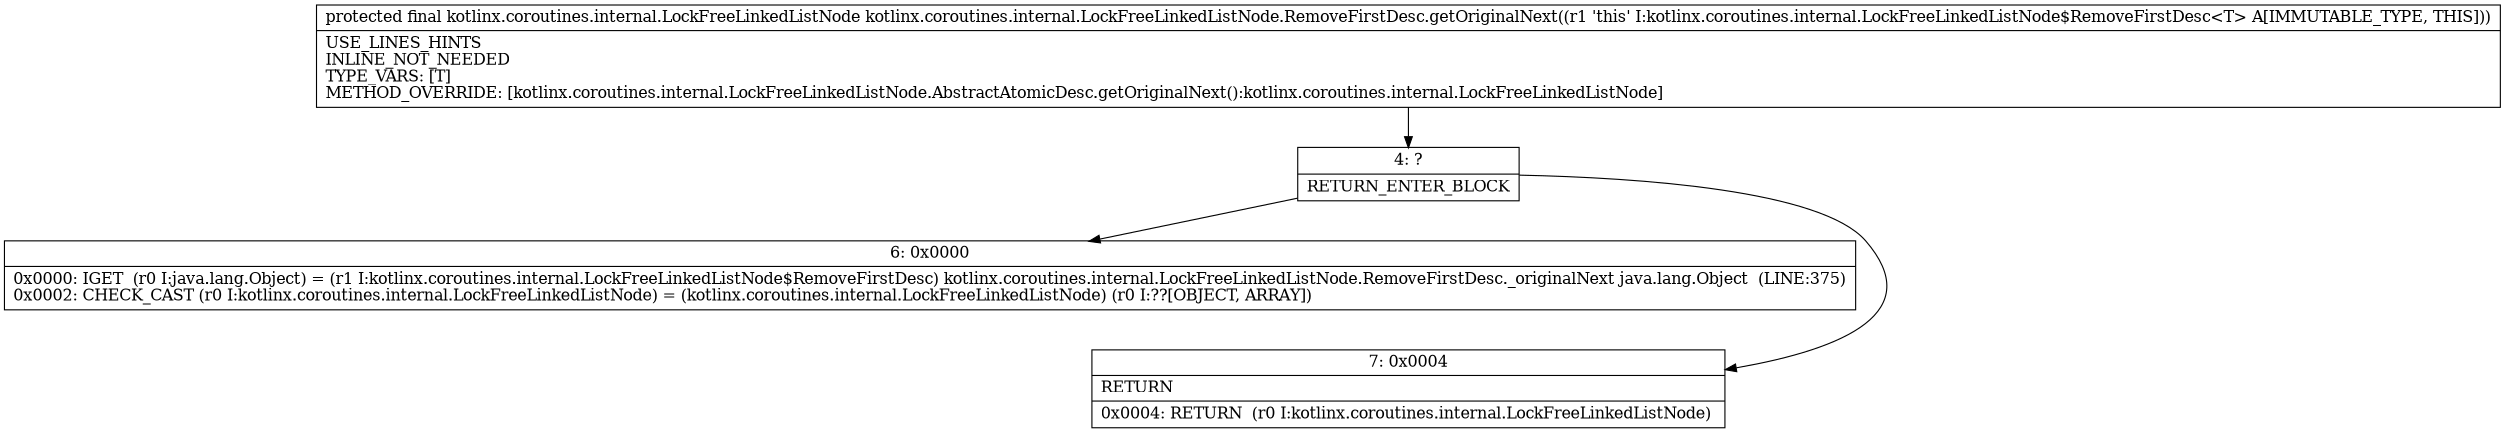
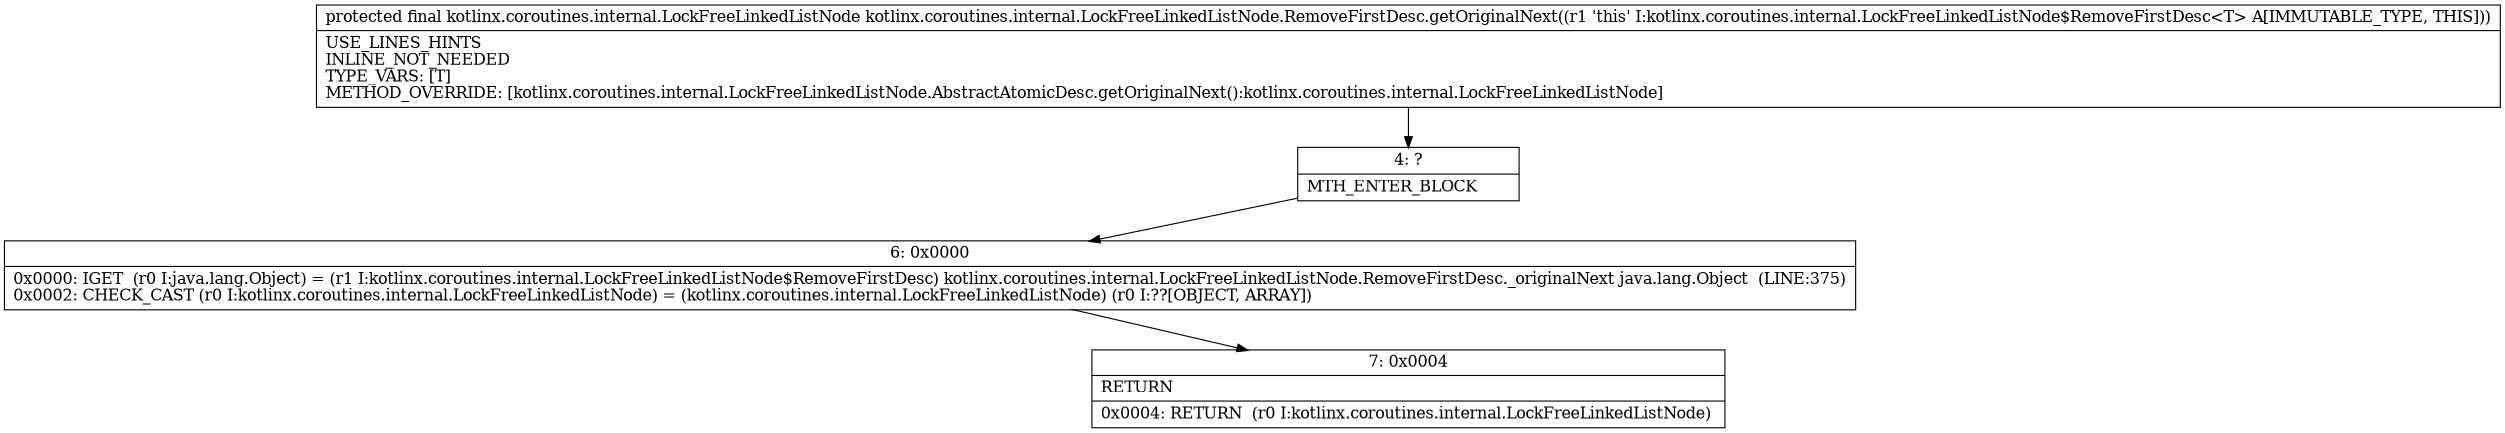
node "4: ?": text "RETURN_ENTER_BLOCK" -> "MTH_ENTER_BLOCK"
edge "4: ?" -> "7: 0x0004": now "6: 0x0000" -> "7: 0x0004"
